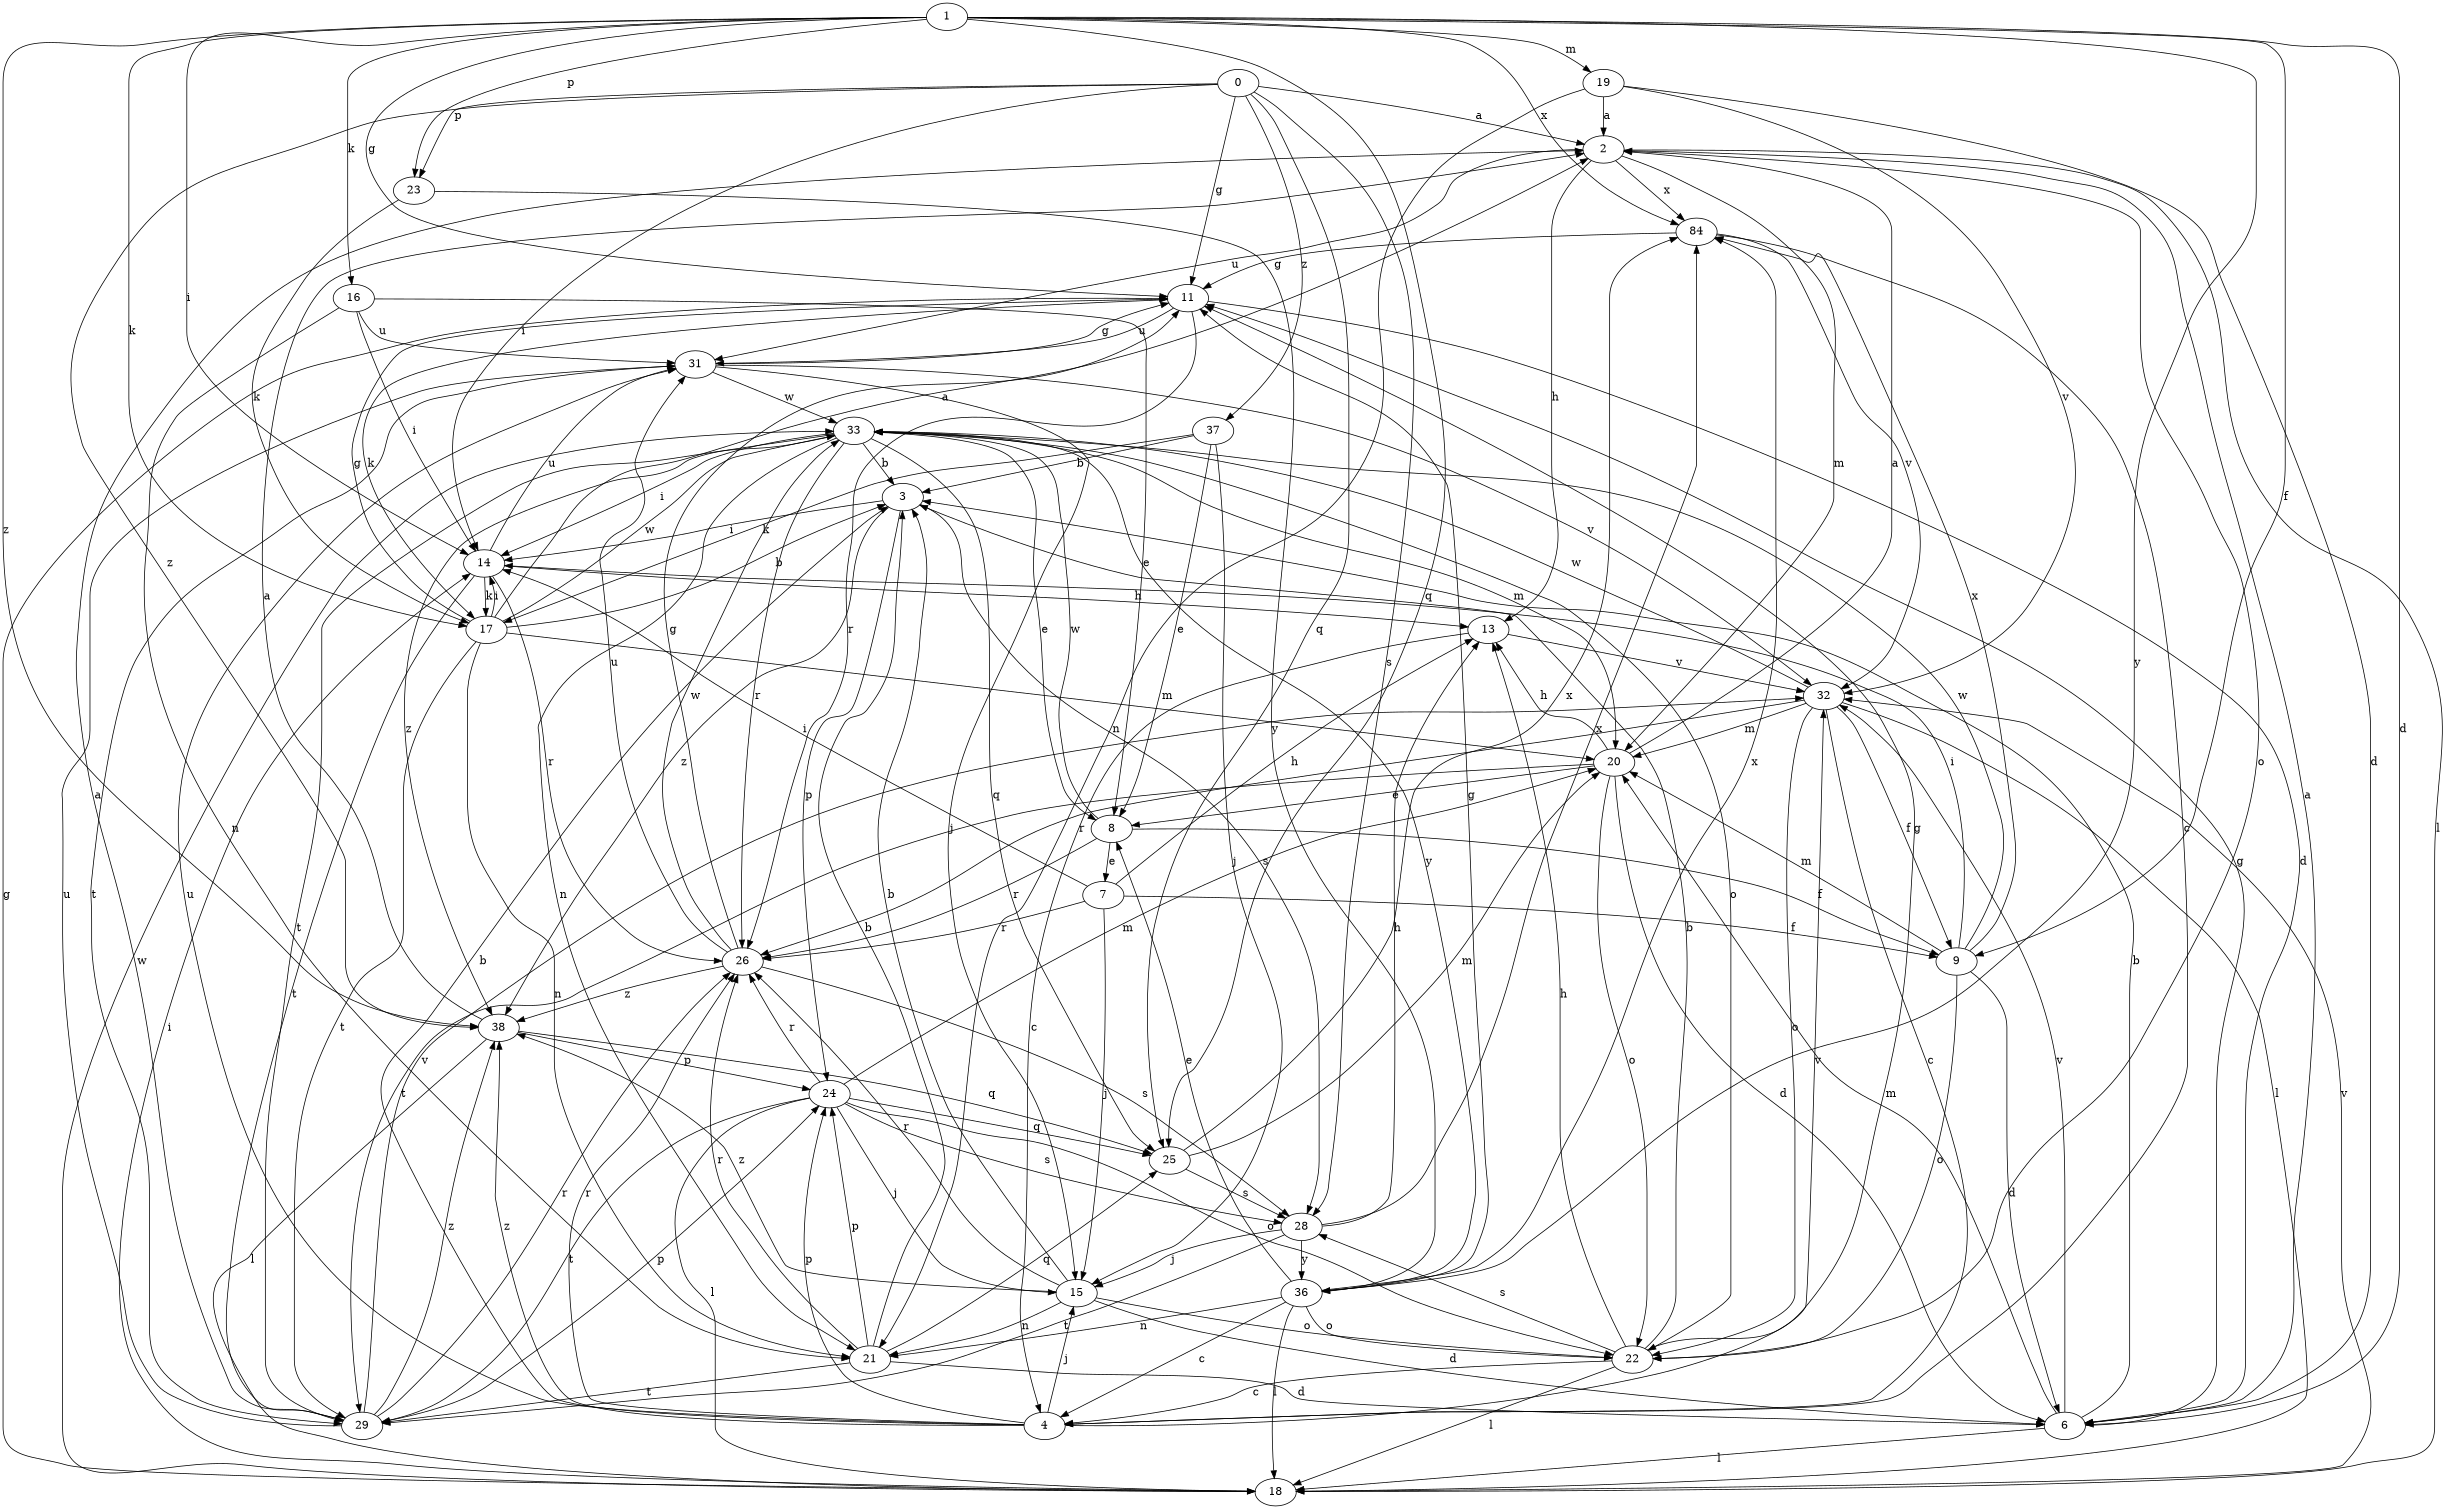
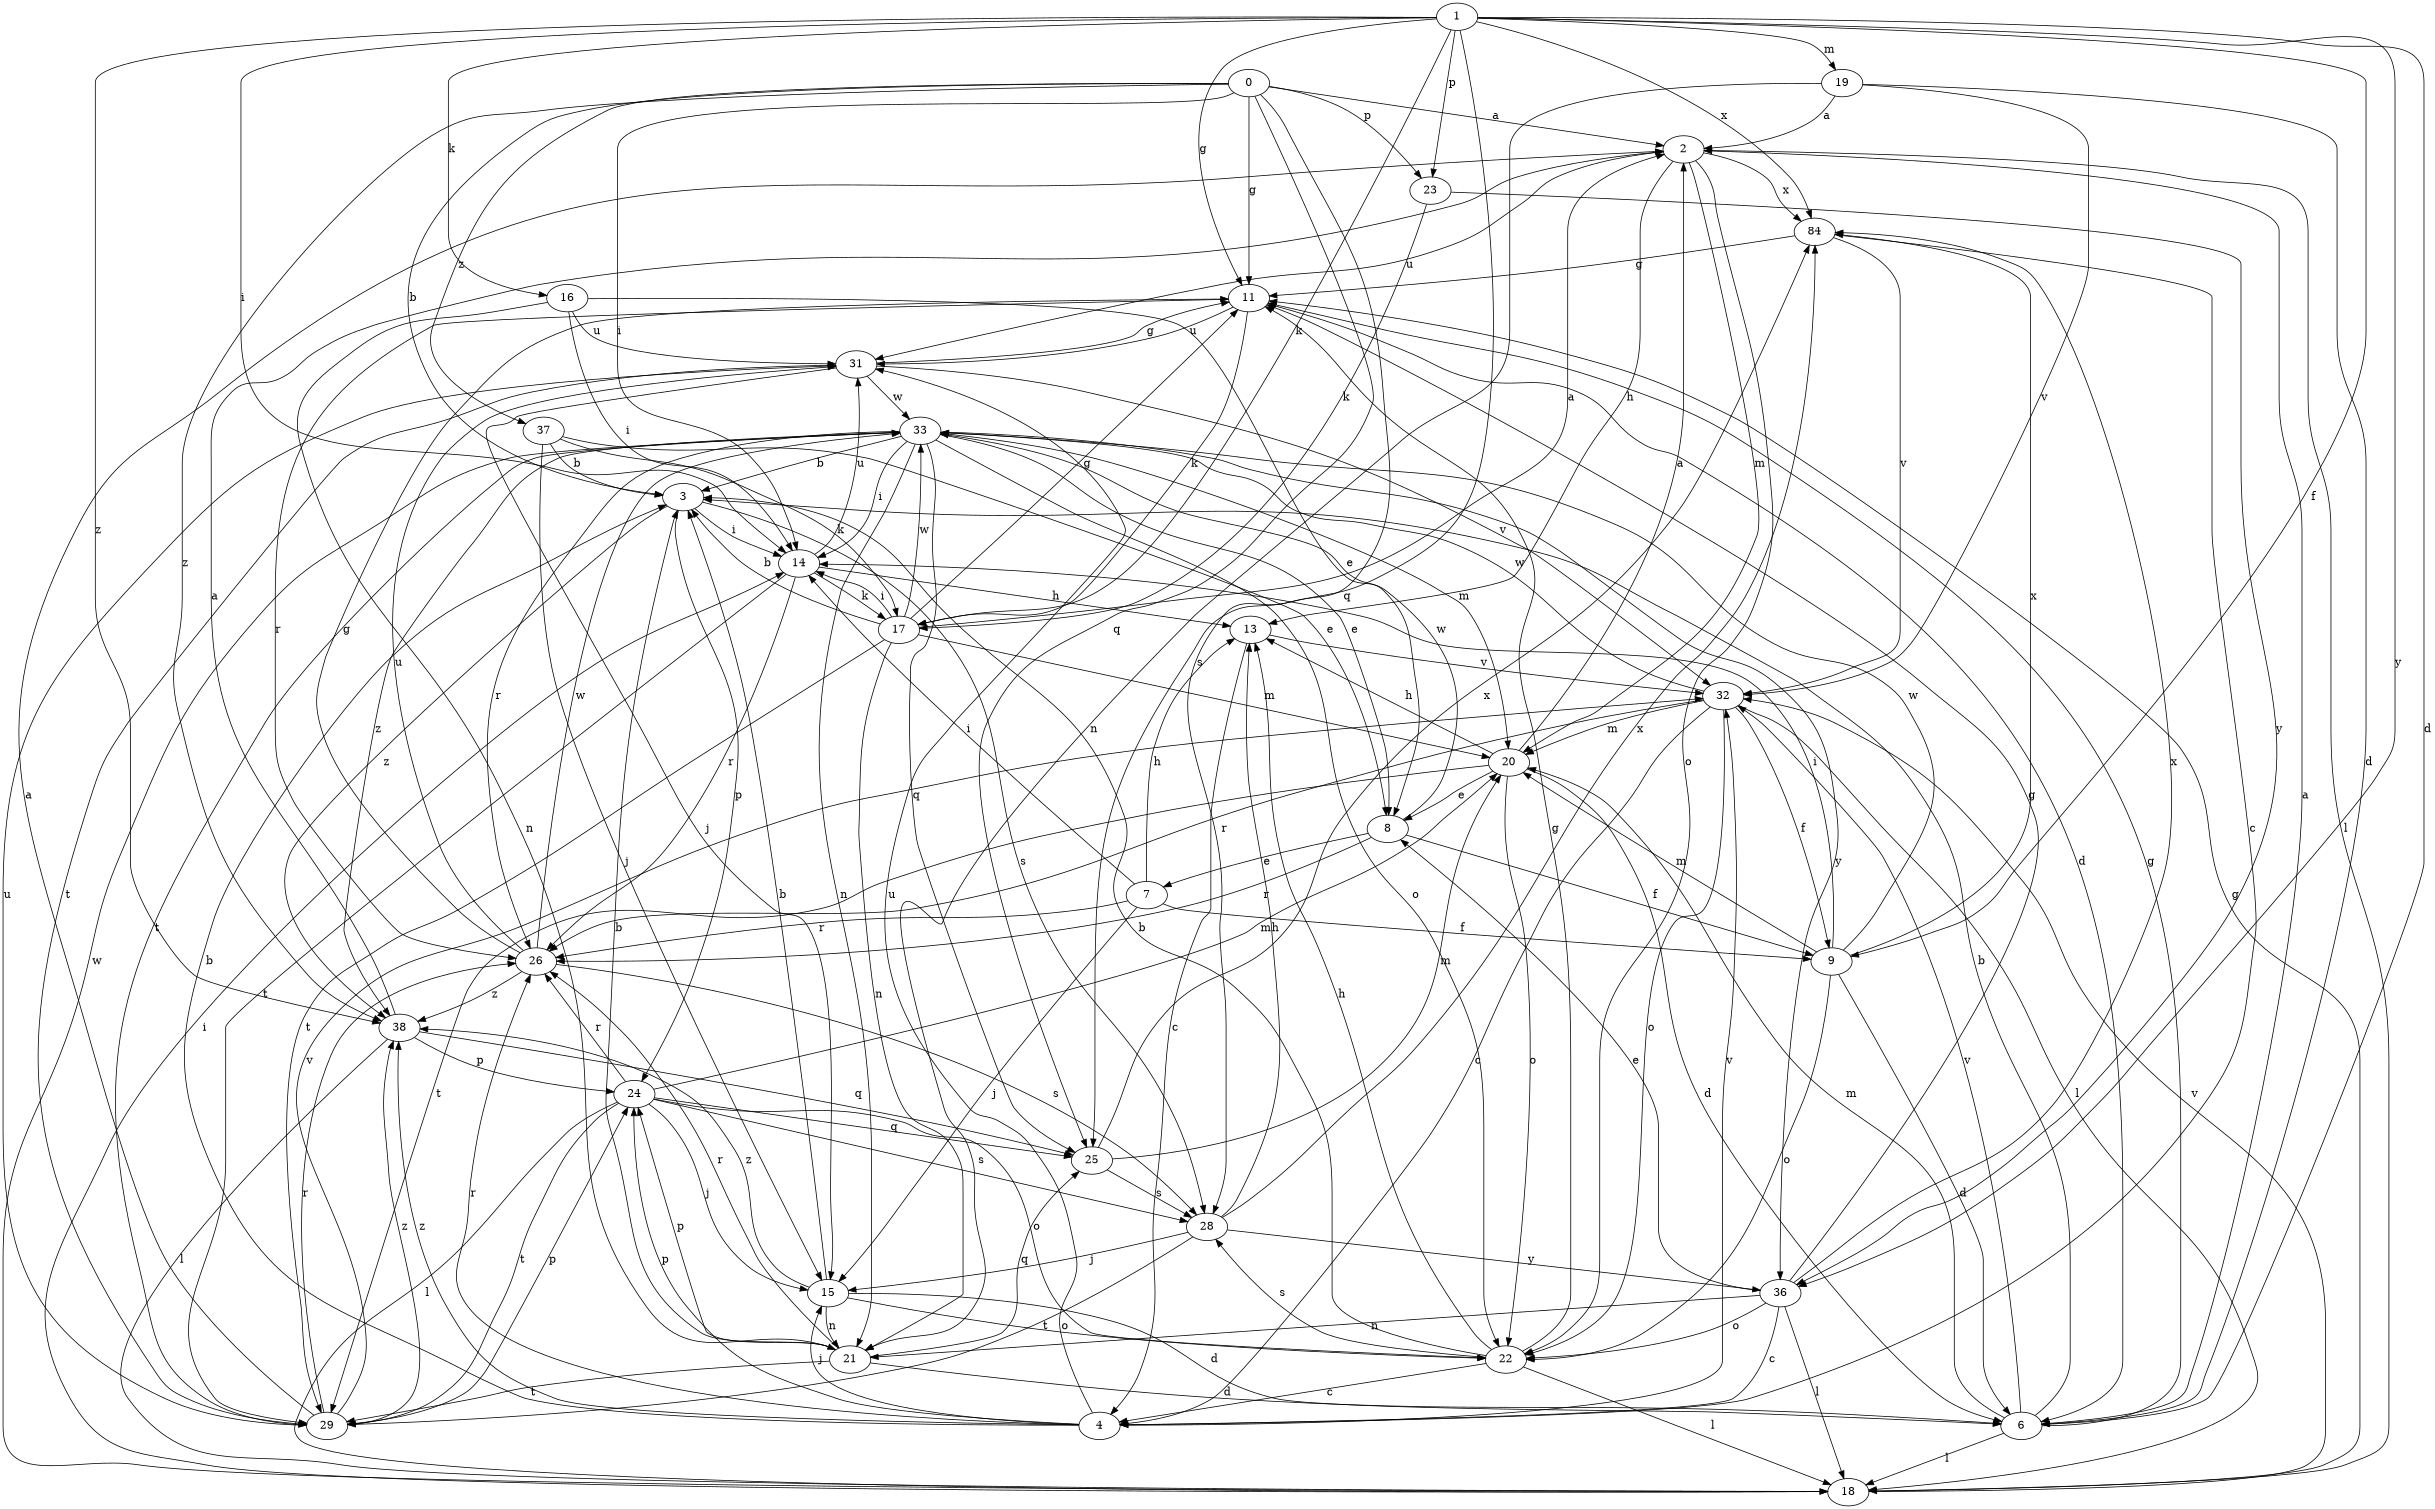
edge "0" -> "3": added, label "b"
edge "36" -> "33": reversed
edge "15" -> "26": removed, label "r"
